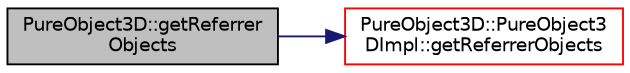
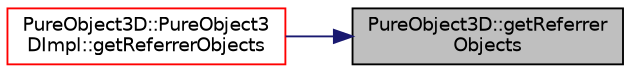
edge "PureObject3D::getReferrer Objects" -> "PureObject3D::PureObject3 DImpl::getReferrerObjects": reversed
